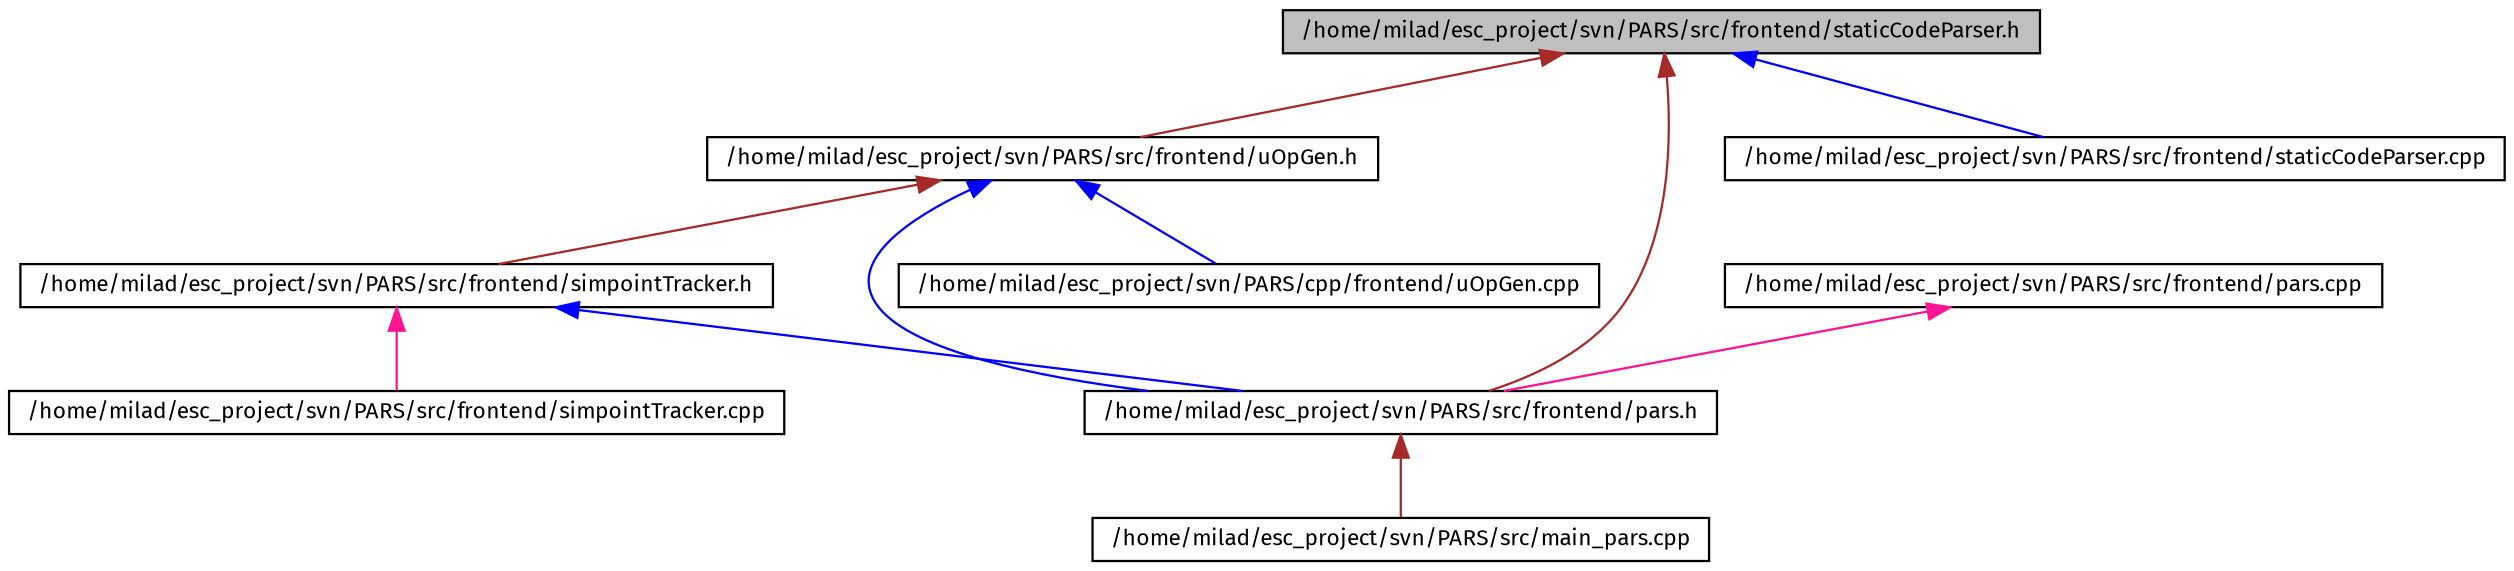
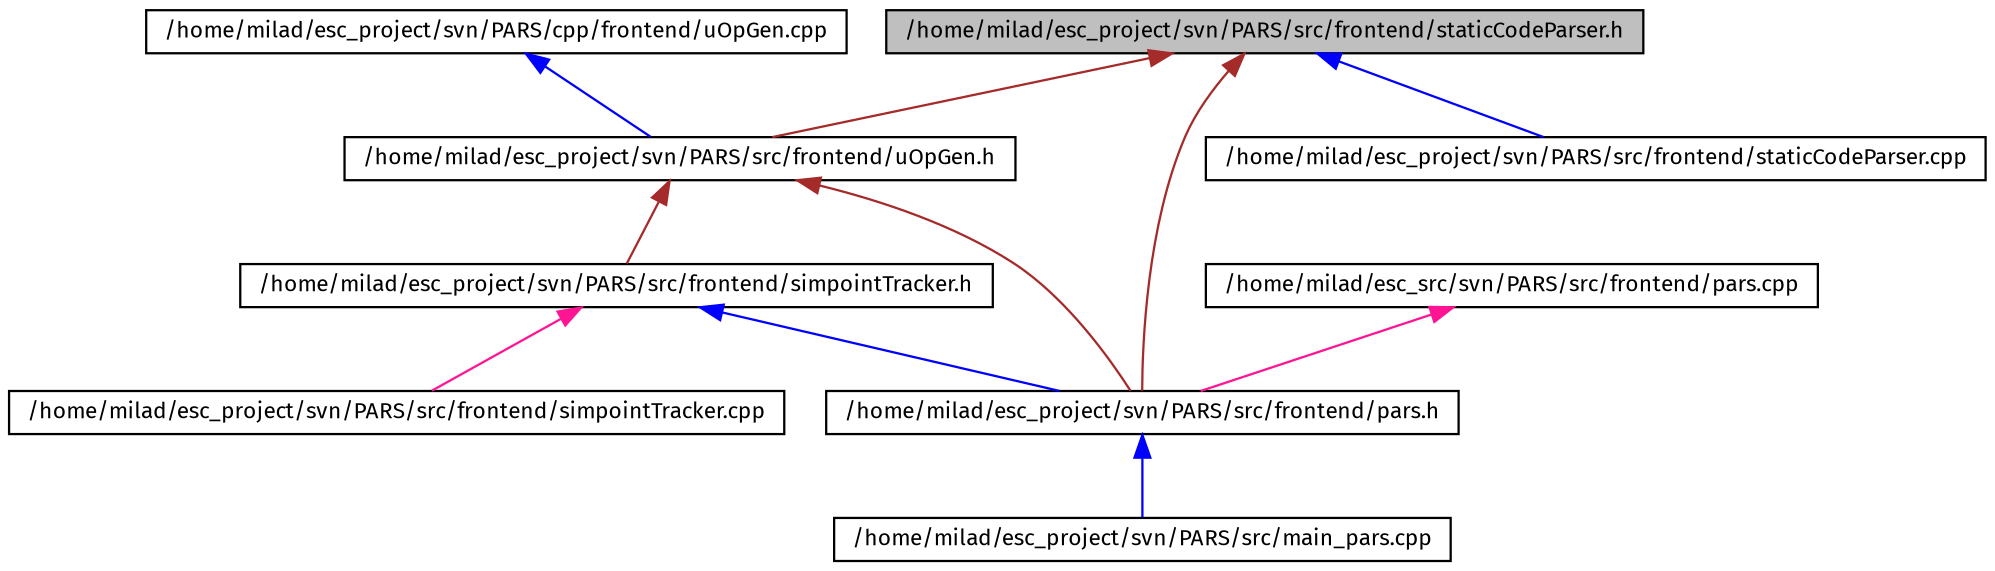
edge "/home/milad/esc_project/svn/PARS/cpp/frontend/uOpGen.cpp" -> "/home/milad/esc_project/svn/PARS/src/frontend/uOpGen.h": reversed
node "/home/milad/esc_project/svn/PARS/src/frontend/pars.cpp": label "/home/milad/esc_project/svn/PARS/src/frontend/pars.cpp" -> "/home/milad/esc_src/svn/PARS/src/frontend/pars.cpp"
edge "/home/milad/esc_project/svn/PARS/src/frontend/pars.h" -> "/home/milad/esc_project/svn/PARS/src/frontend/uOpGen.h": color blue -> brown
edge "/home/milad/esc_project/svn/PARS/src/main_pars.cpp" -> "/home/milad/esc_project/svn/PARS/src/frontend/pars.h": color brown -> blue
